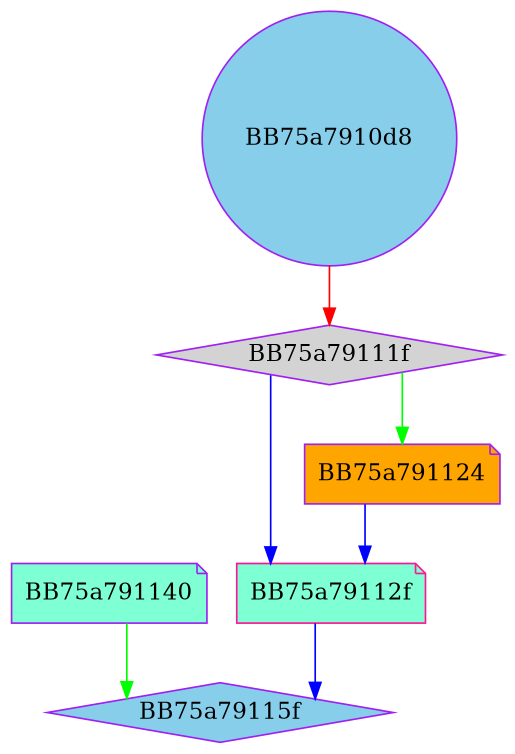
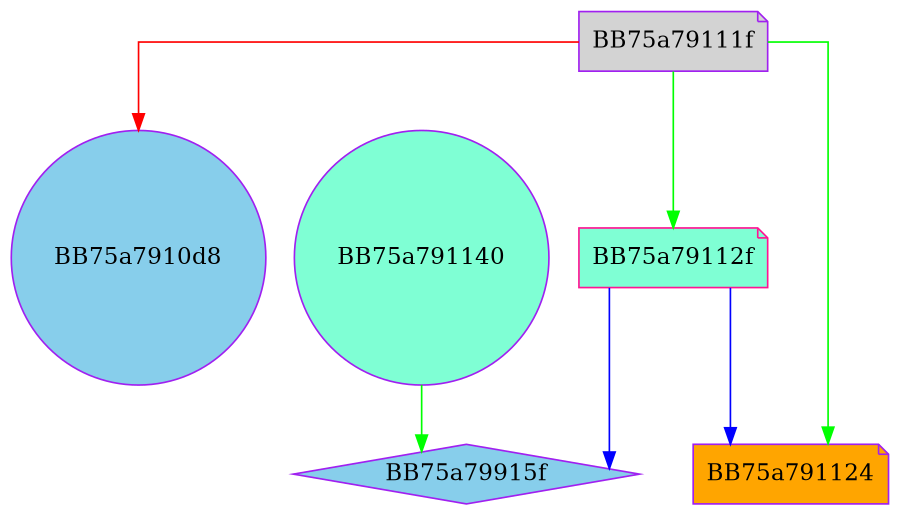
edge "BB75a7910d8" -> "BB75a79111f": reversed
node "BB75a79111f": shape diamond -> note
edge "BB75a79111f" -> "BB75a79112f": color blue -> green
edge "BB75a791124" -> "BB75a79112f": reversed
node "BB75a791140": shape note -> circle
node "BB75a79115f": label "BB75a79115f" -> "BB75a79915f"
